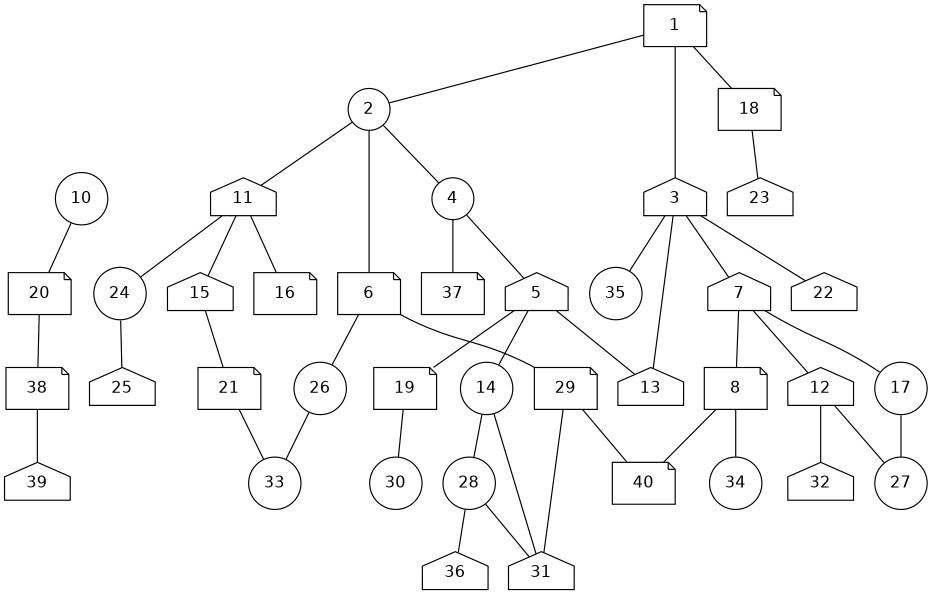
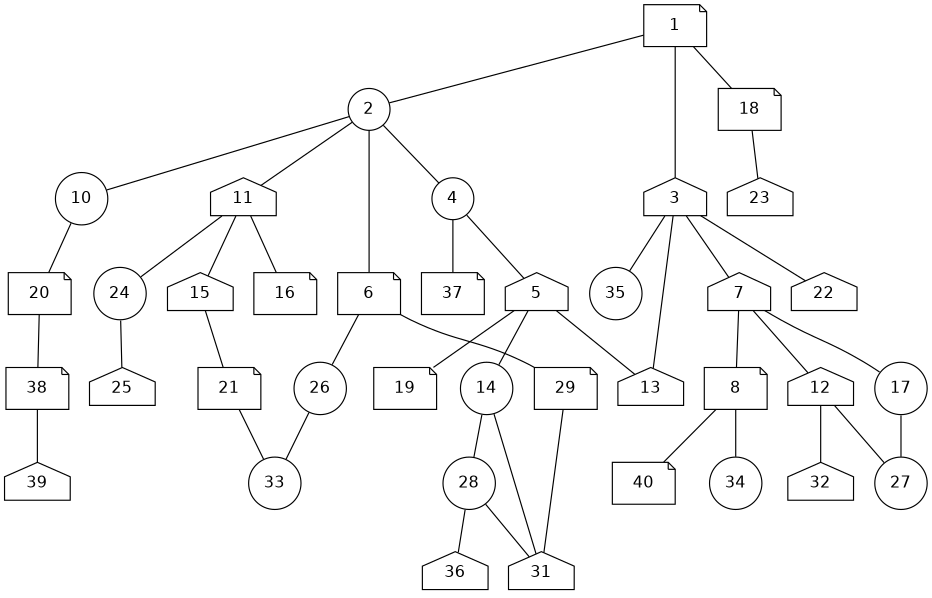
edge "2" -- "10": added
edge "29" -- "40": removed
node "30": removed
